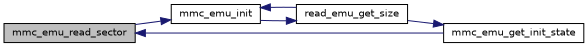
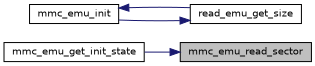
edge "read_emu_get_size" -> "mmc_emu_get_init_state": removed
edge "mmc_emu_read_sector" -> "mmc_emu_init": removed
